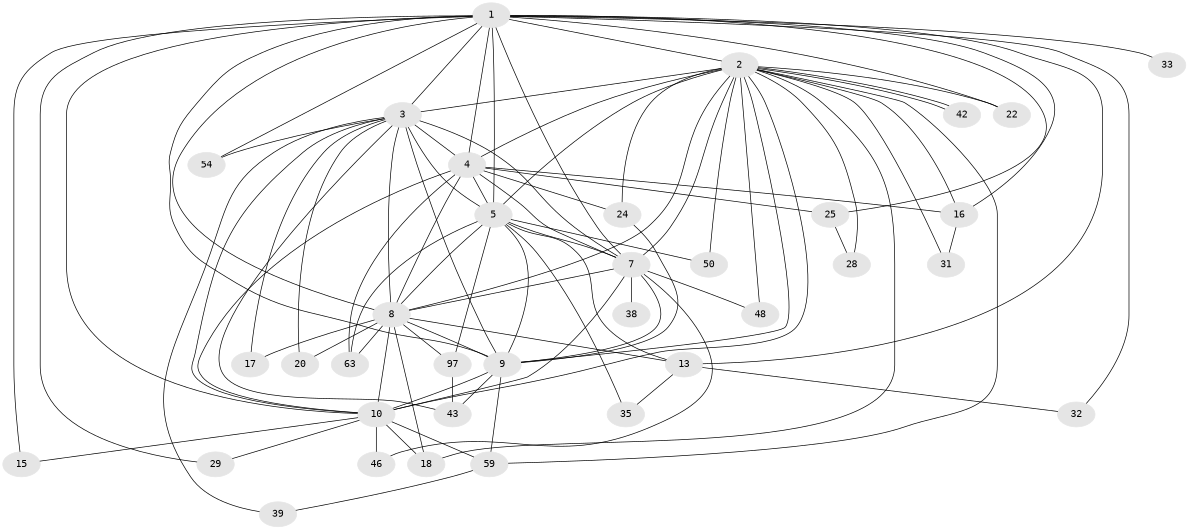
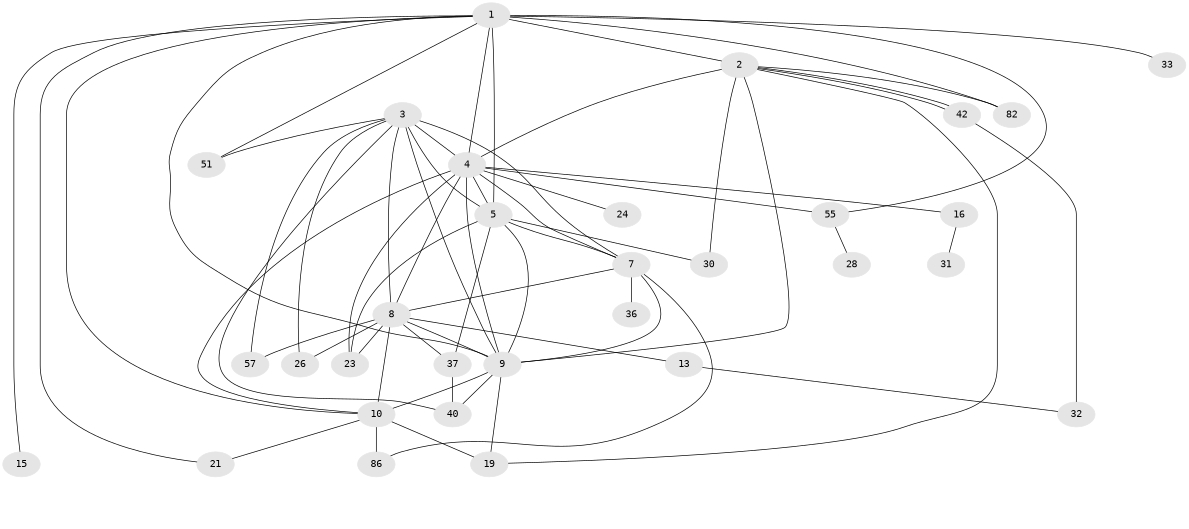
edge "1" -- "16": removed
edge "1" -- "32": now "42" -- "32"
edge "1" -- "3": removed
edge "1" -- "13": removed
edge "2" -- "3": removed
edge "2" -- "16": removed
edge "2" -- "24": removed
node "22": label "22" -> "82"
edge "2" -- "5": removed
edge "2" -- "31": removed
edge "1" -- "8": removed
edge "2" -- "28": removed
edge "1" -- "7": removed
node "54": label "54" -> "51"
edge "2" -- "7": removed
node "25": label "25" -> "55"
edge "2" -- "8": removed
edge "5" -- "8": removed
node "50": label "50" -> "30"
edge "5" -- "13": removed
edge "3" -- "10": removed
node "38": label "38" -> "36"
node "48": removed
edge "24" -- "9": now "4" -- "9"
edge "2" -- "10": removed
node "17": label "17" -> "57"
node "20": label "20" -> "26"
node "63": label "63" -> "23"
node "97": label "97" -> "37"
edge "7" -- "10": removed
node "43": label "43" -> "40"
node "35": removed
edge "10" -- "15": removed
node "29": label "29" -> "21"
node "46": label "46" -> "86"
node "18": removed
node "59": label "59" -> "19"
node "39": removed
